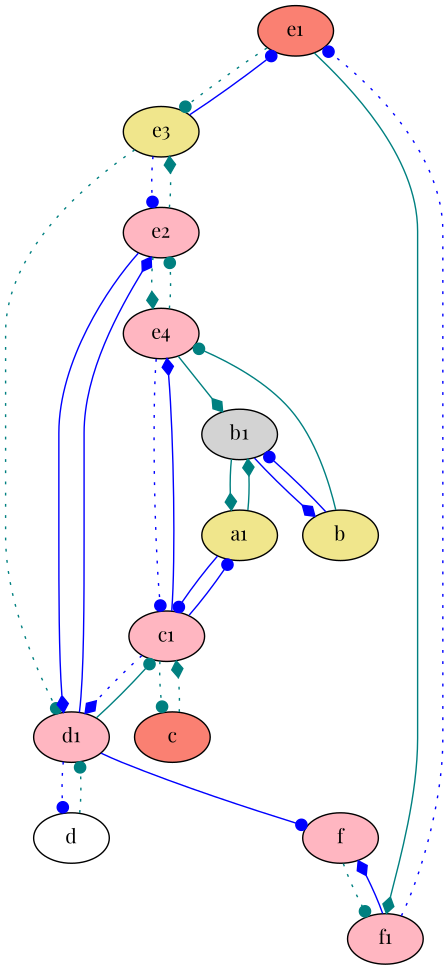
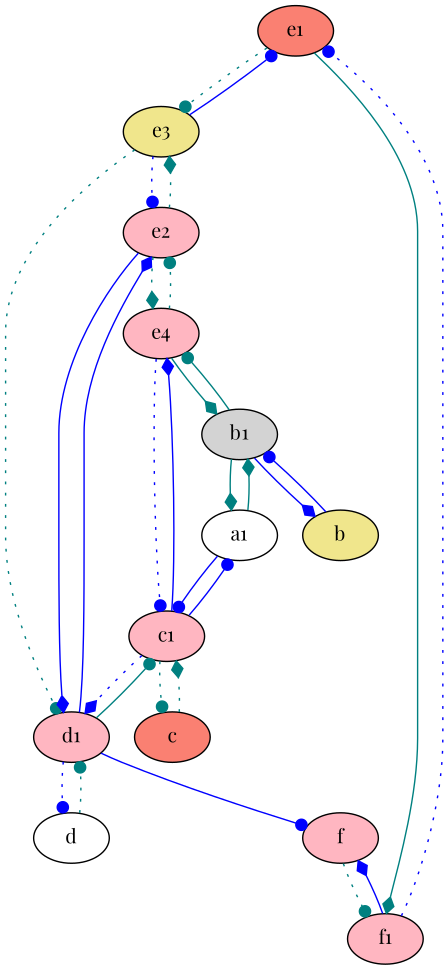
edge "b" -> "e4": now "b1" -> "e4"
node "a1": fillcolor khaki -> white
